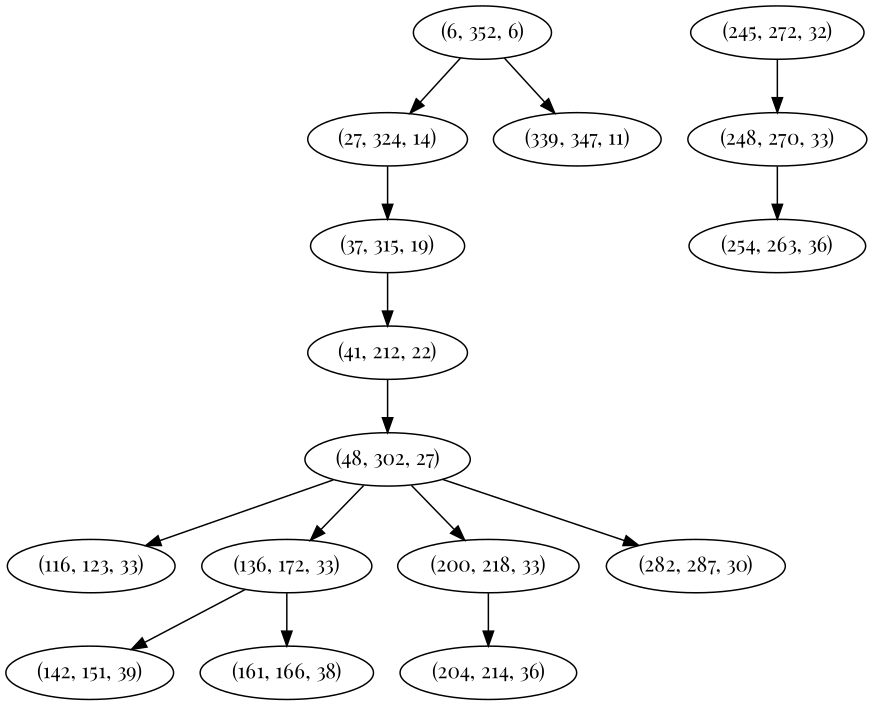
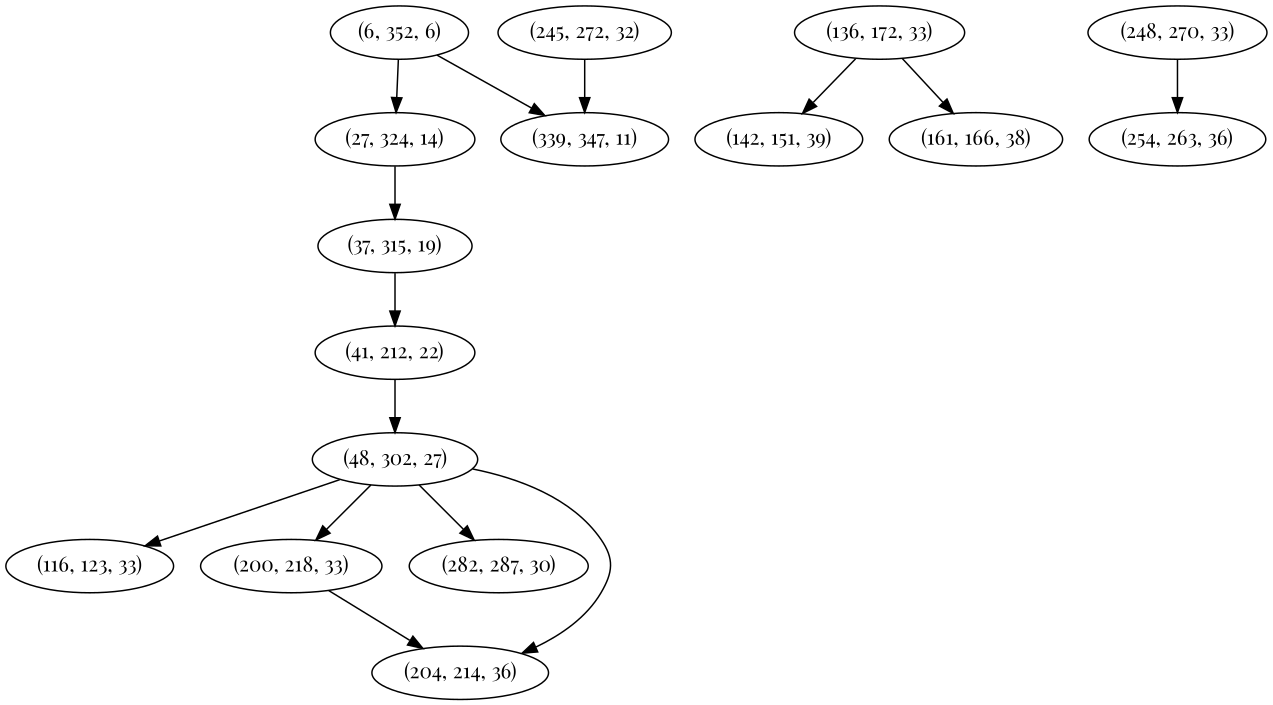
edge "(245, 272, 32)" -> "(248, 270, 33)": now "(245, 272, 32)" -> "(339, 347, 11)"
edge "(48, 302, 27)" -> "(136, 172, 33)": now "(48, 302, 27)" -> "(204, 214, 36)"
